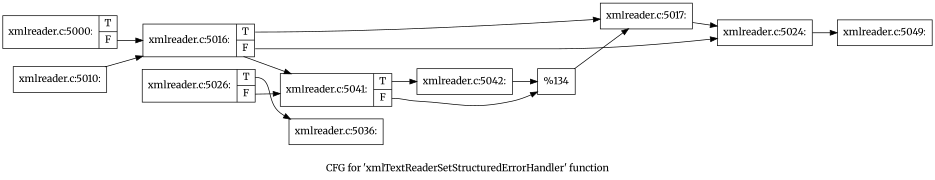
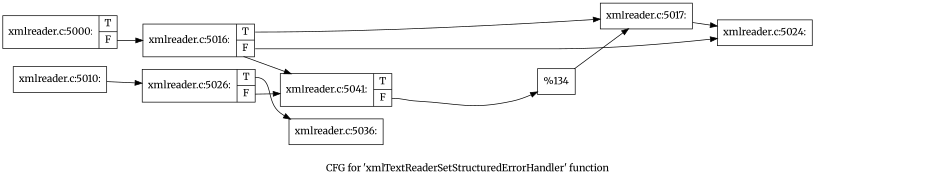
node "xmlreader.c:5049:": removed
edge "xmlreader.c:5010:" -> "xmlreader.c:5016:": now "xmlreader.c:5010:" -> "xmlreader.c:5026:"
node "xmlreader.c:5042:": removed
